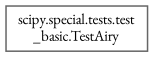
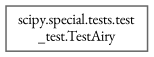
node "scipy.special.tests.test _basic.TestAiry": label "scipy.special.tests.test _basic.TestAiry" -> "scipy.special.tests.test _test.TestAiry"
